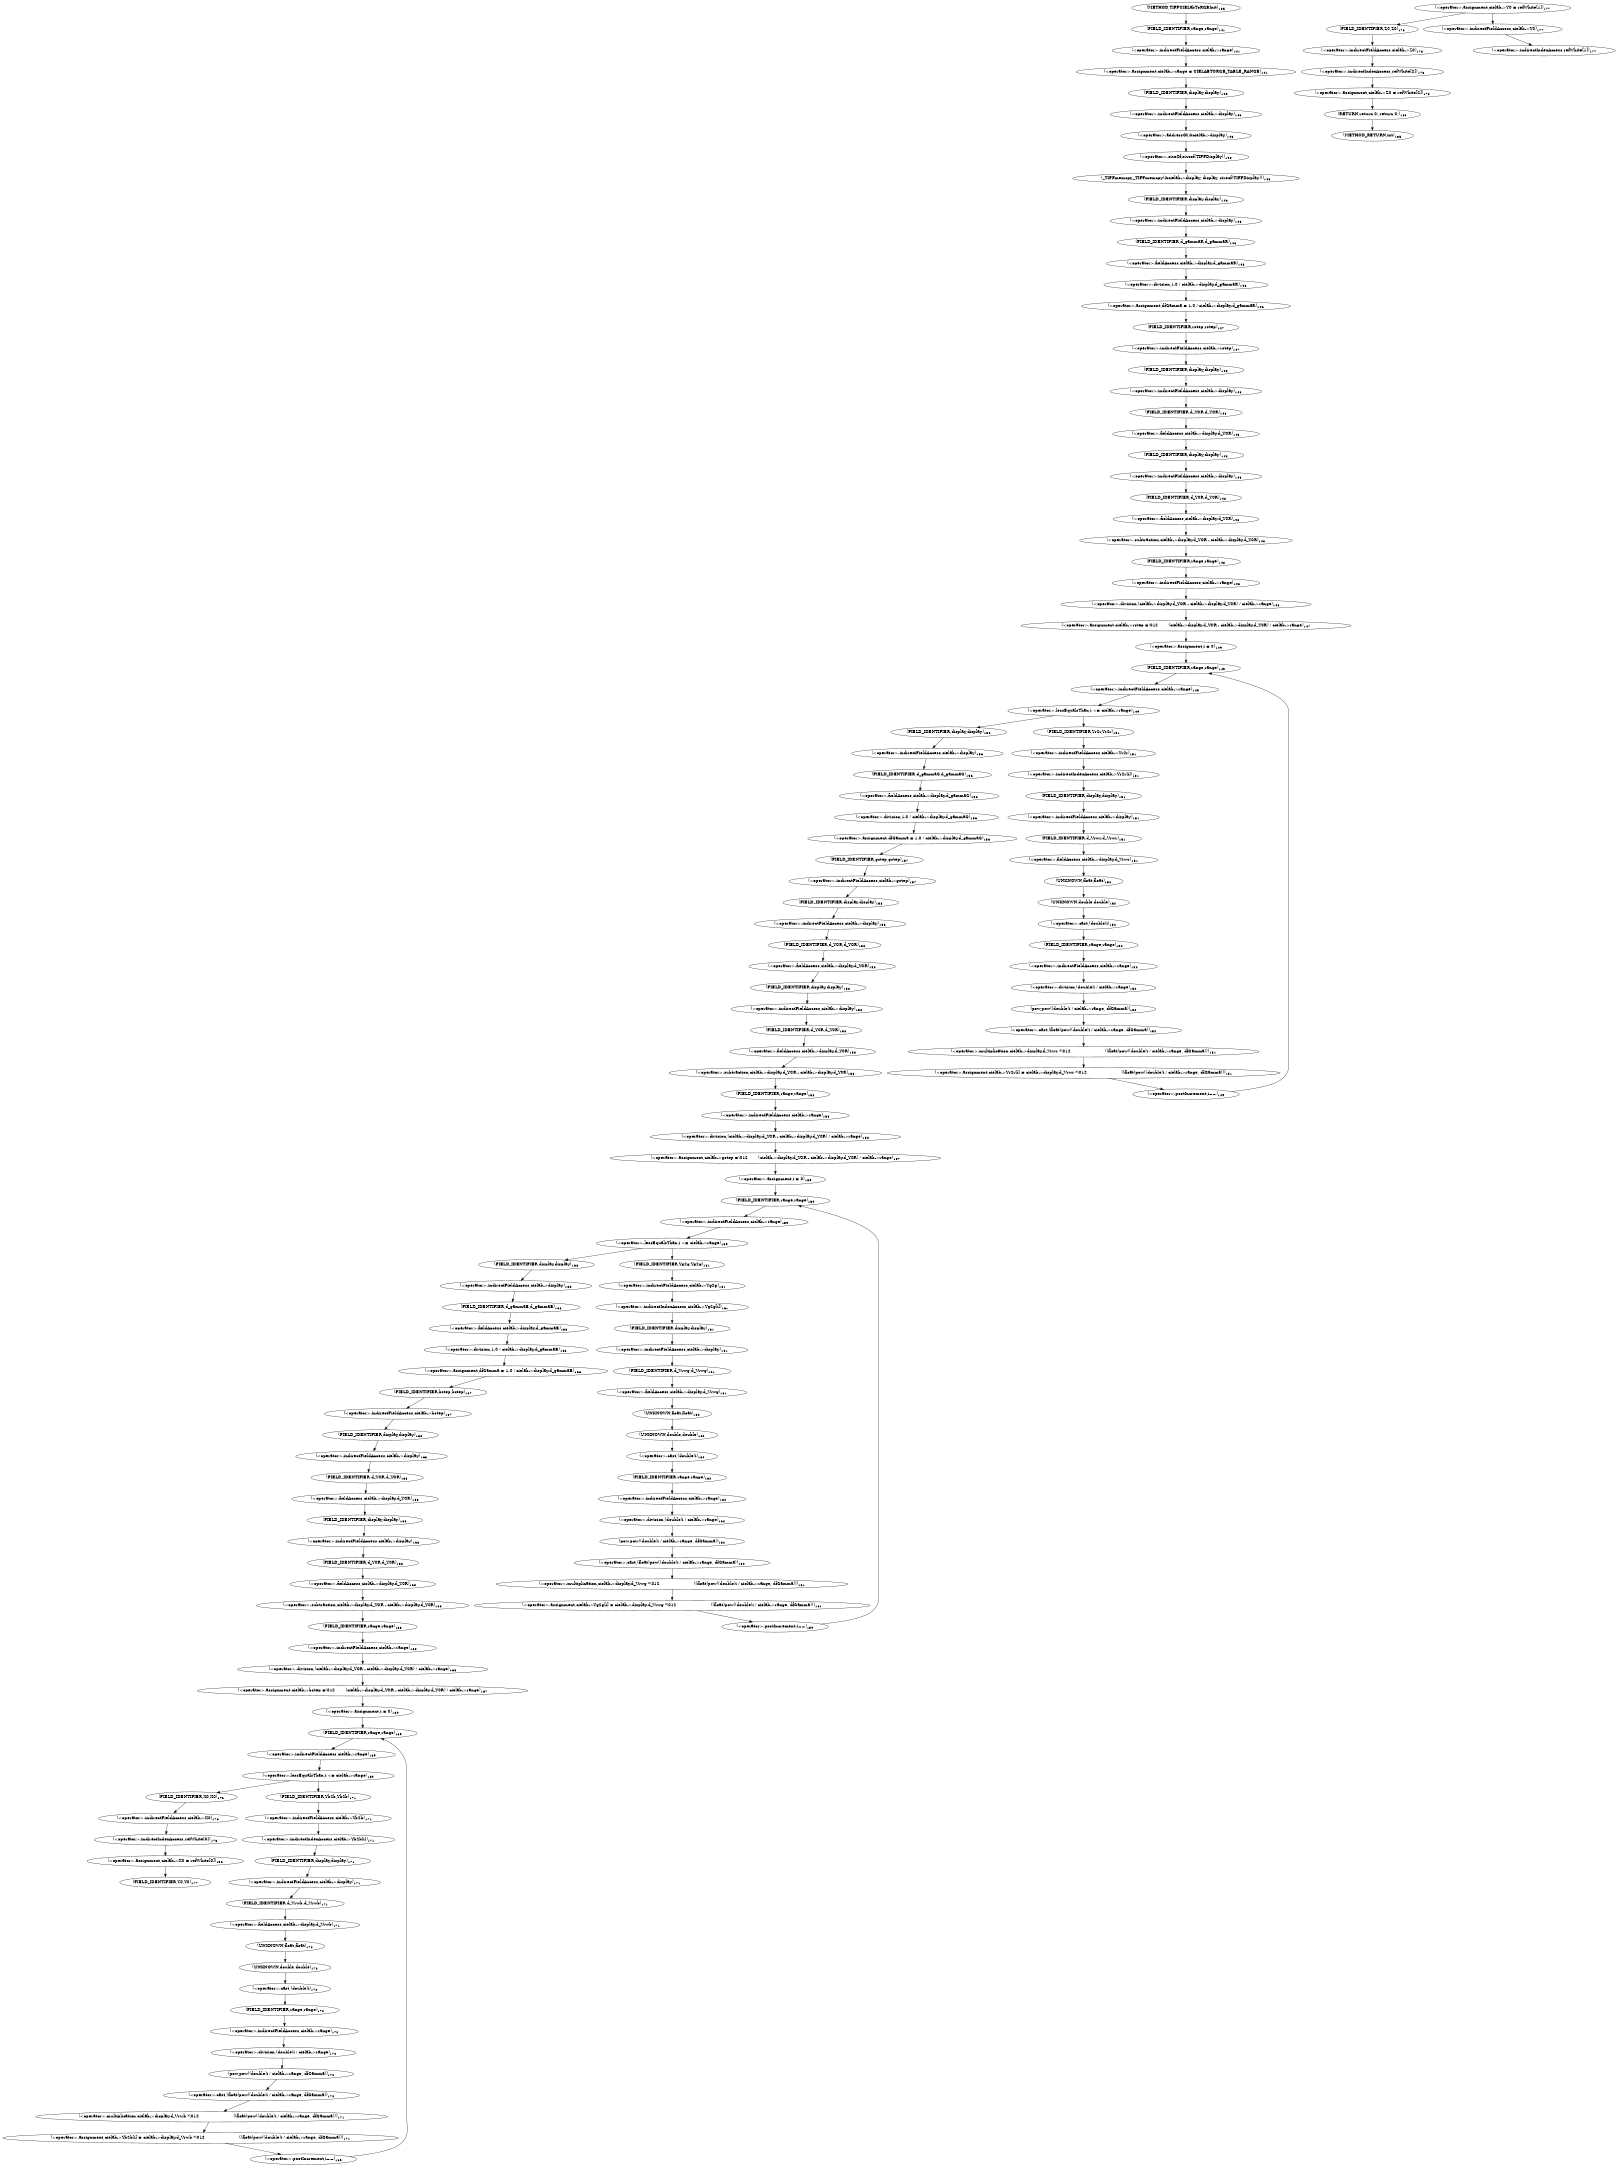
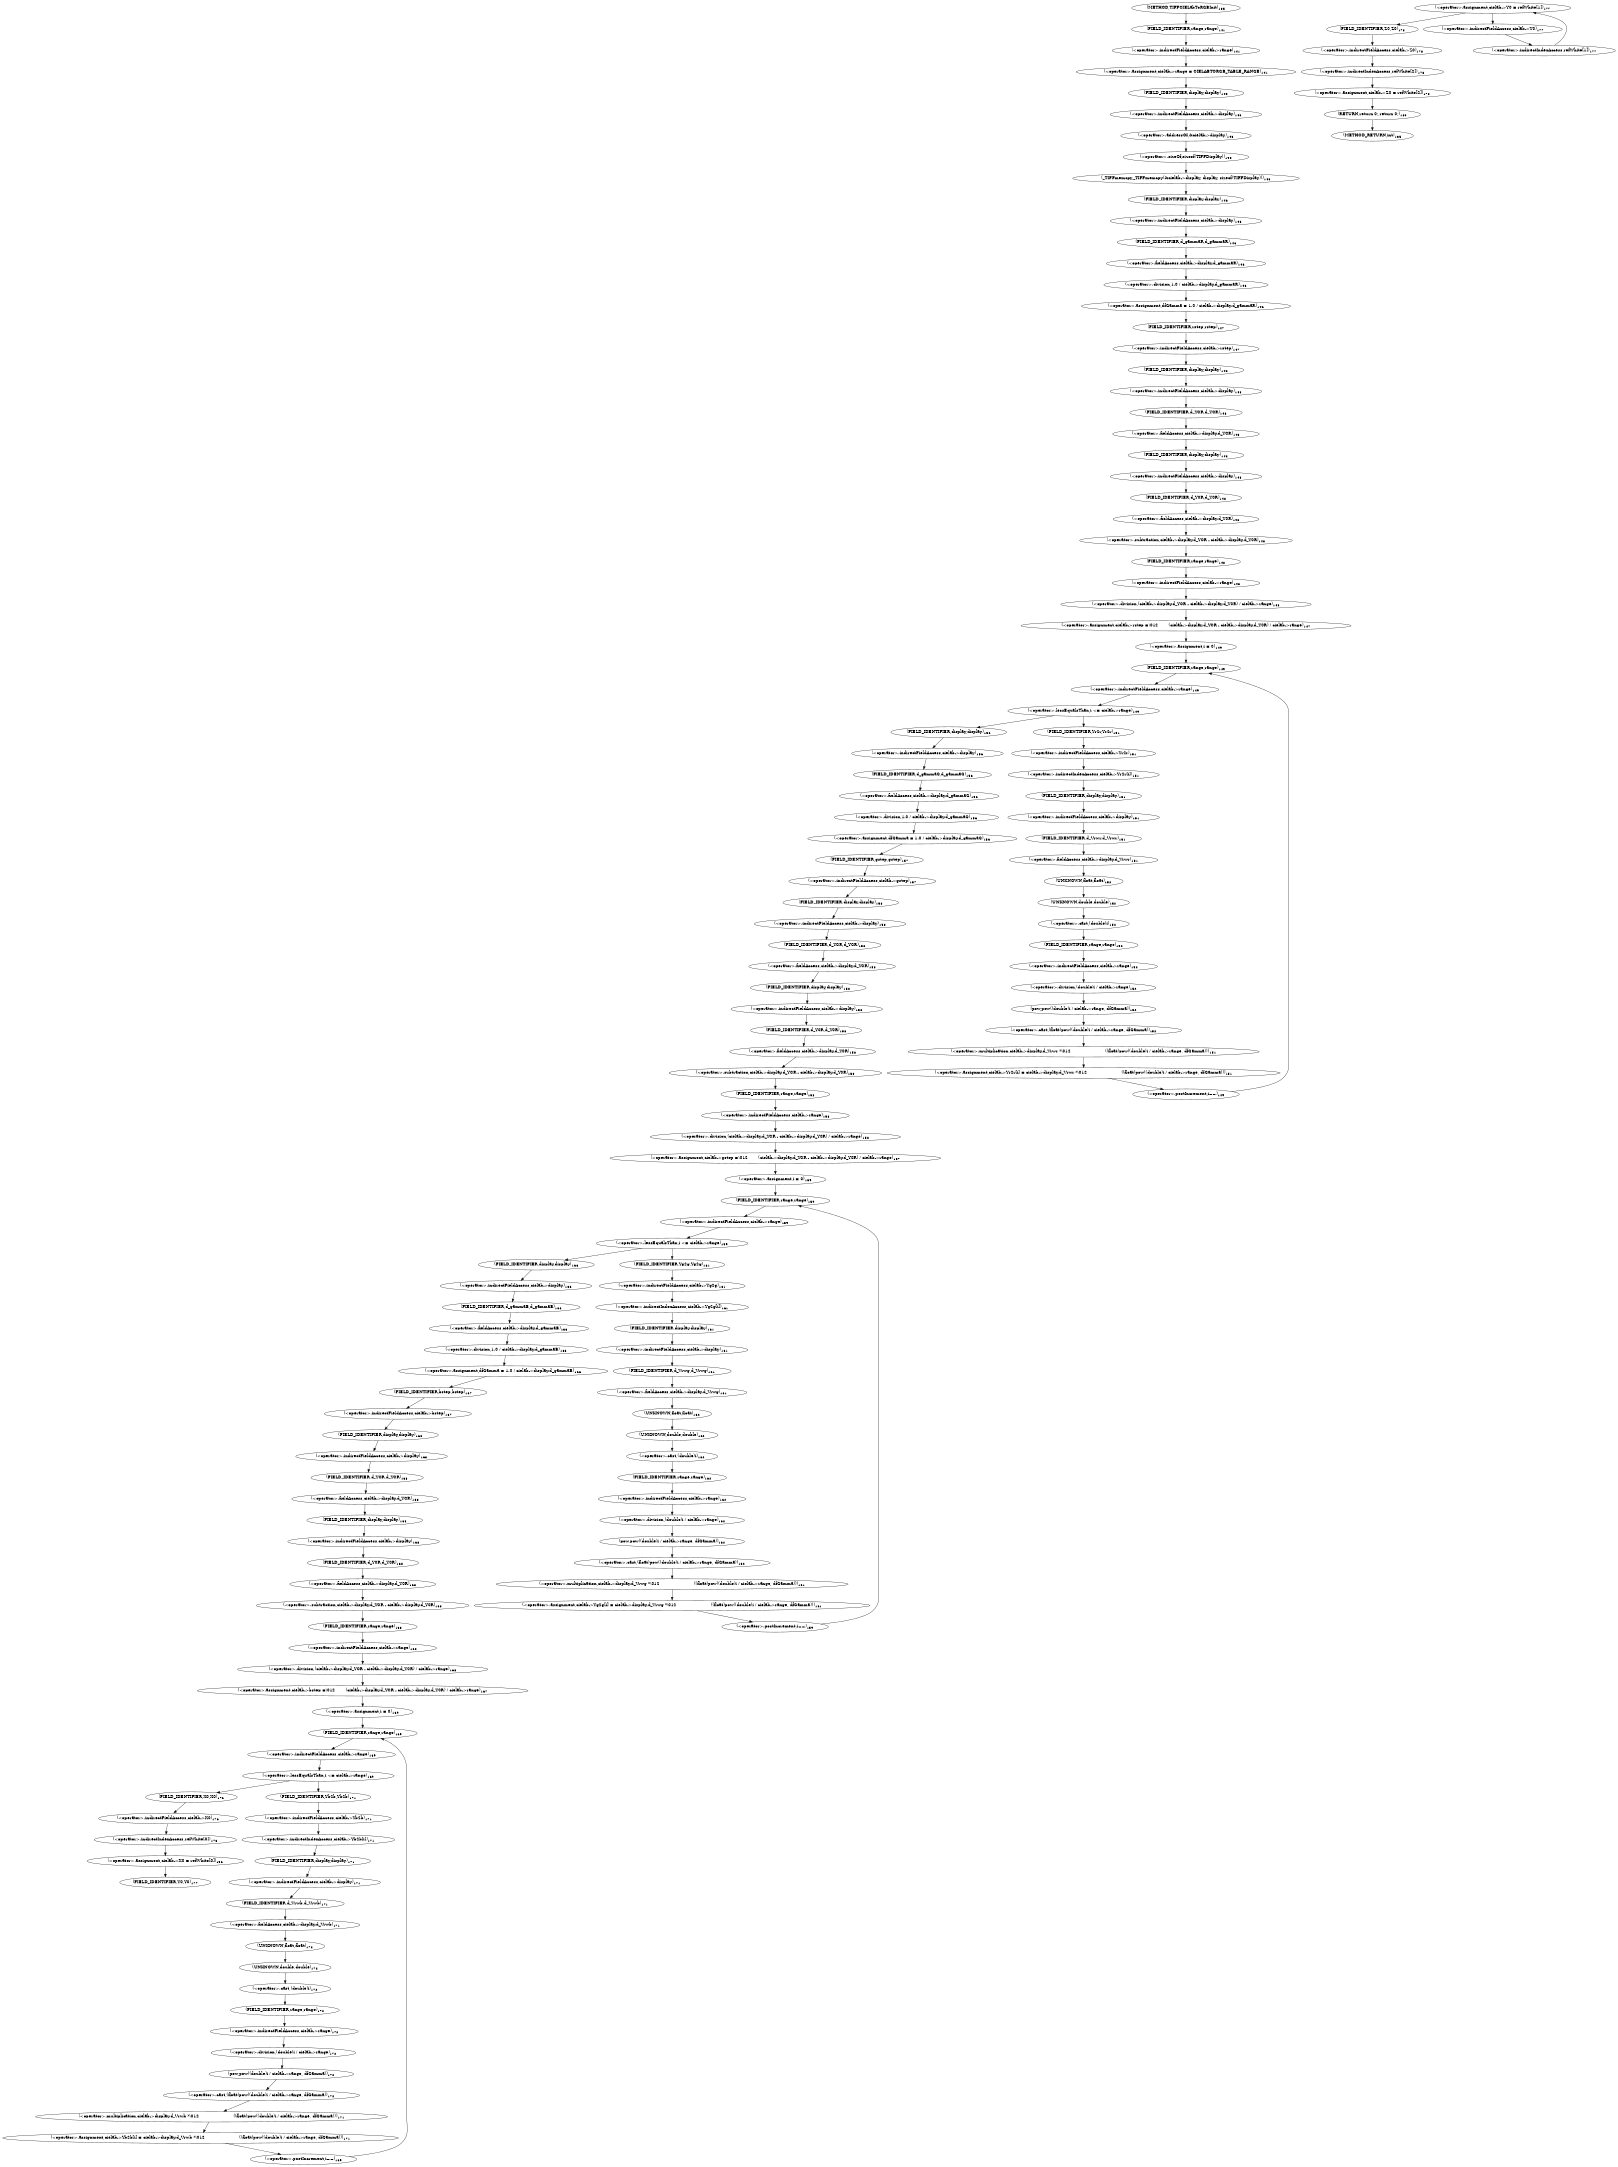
edge "(<operator>.indirectIndexAccess,refWhite[1])" -> "(<operator>.assignment,cielab->Y0 = refWhite[1])": added
